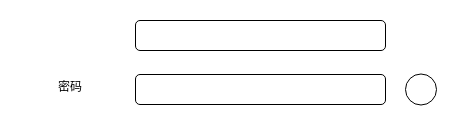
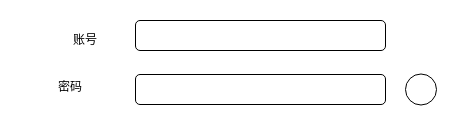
node "账号": added
